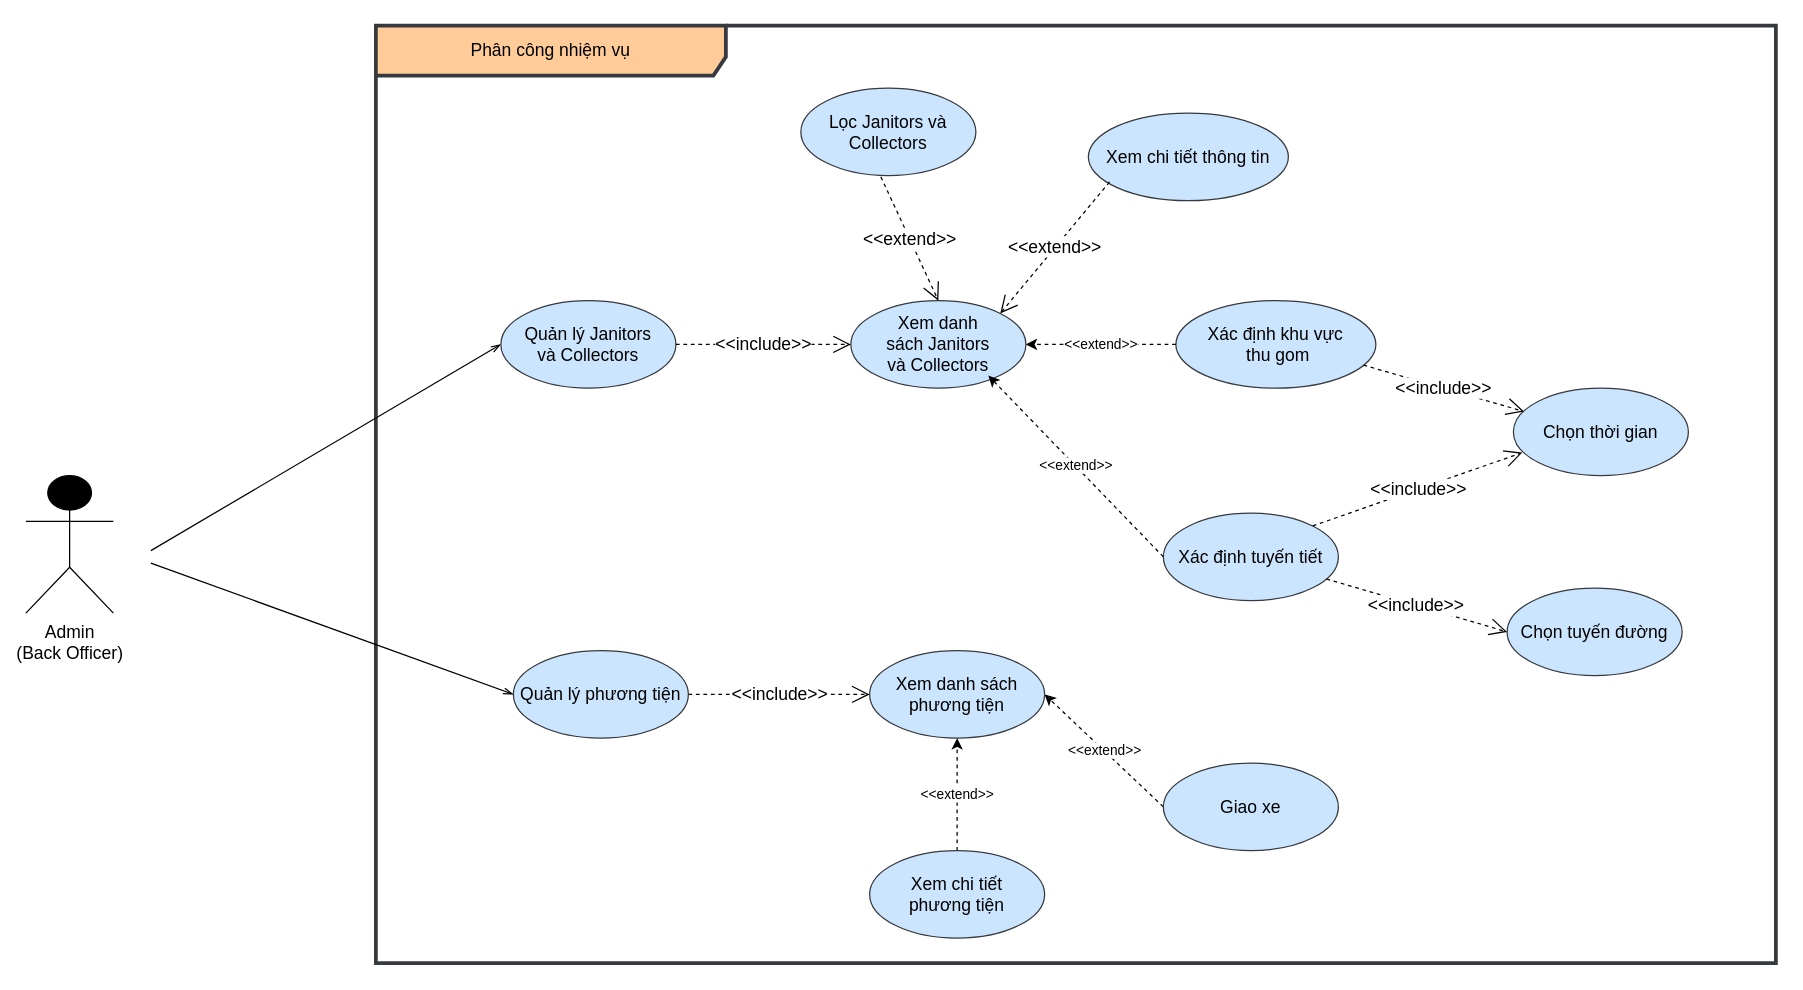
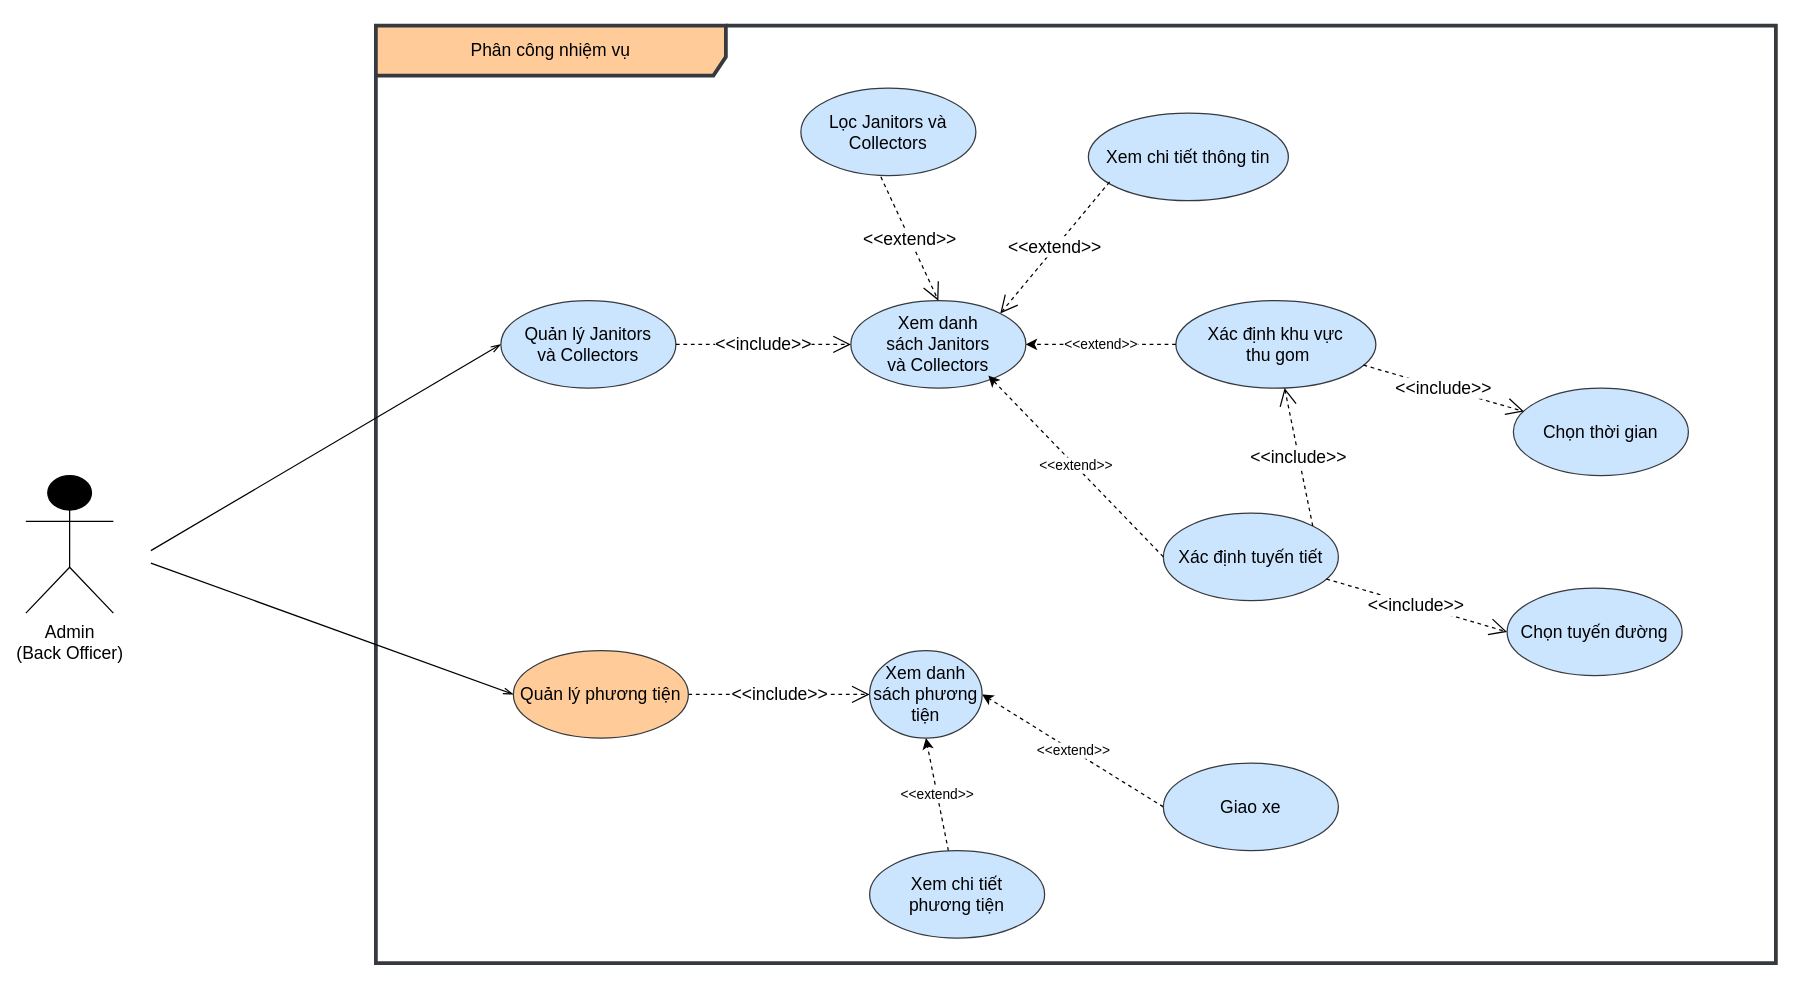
edge "Xác định tuyến tiết" -> "Chọn thời gian": now "Xác định tuyến tiết" -> "Xác định khu vực thu gom"
node "Quản lý phương tiện": fillcolor #cce5ff -> #ffcc99
node "Xem danh sách phương tiện": size 175x88 -> 113x88
